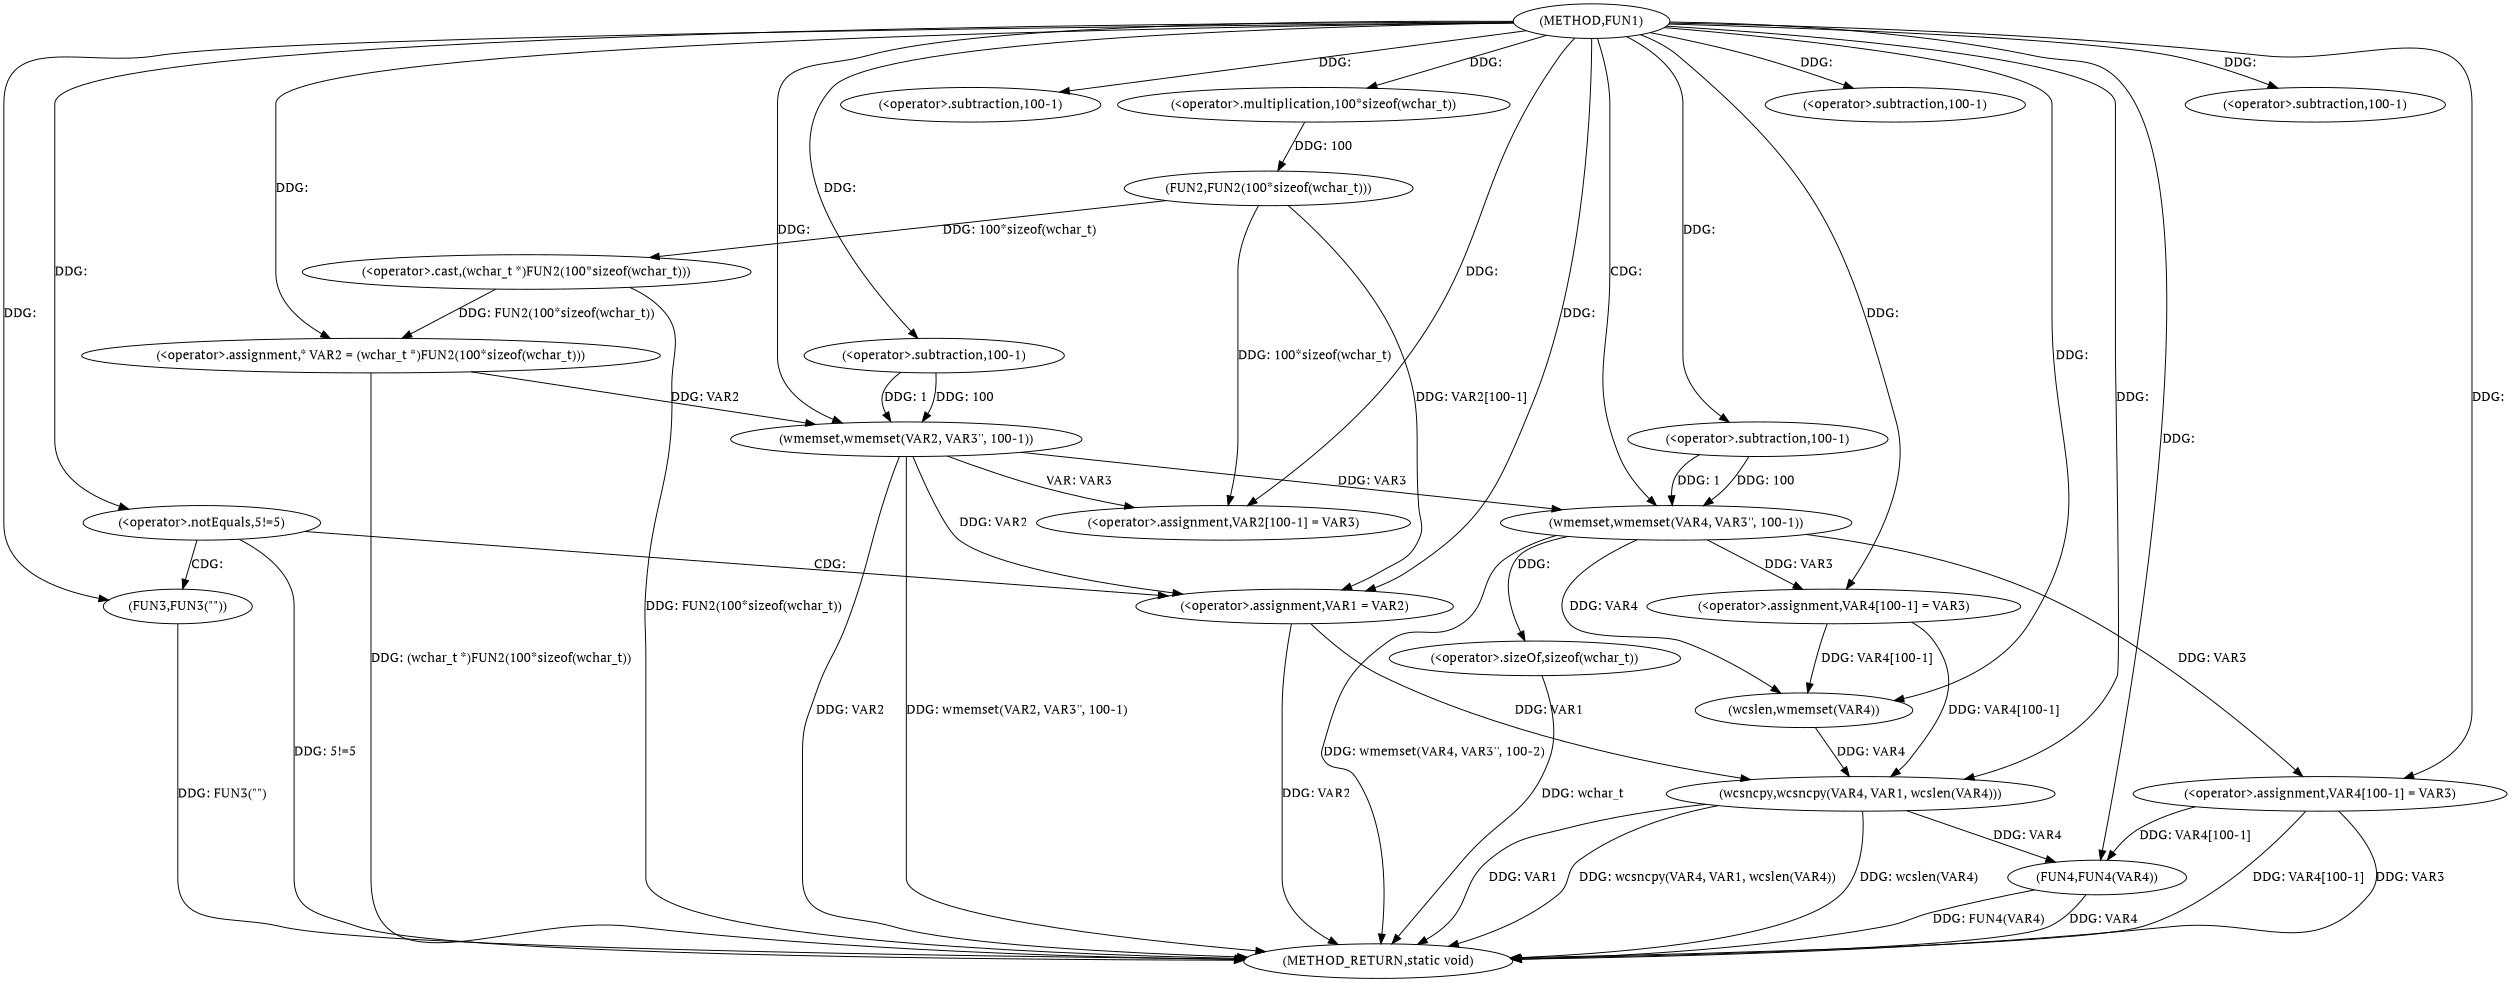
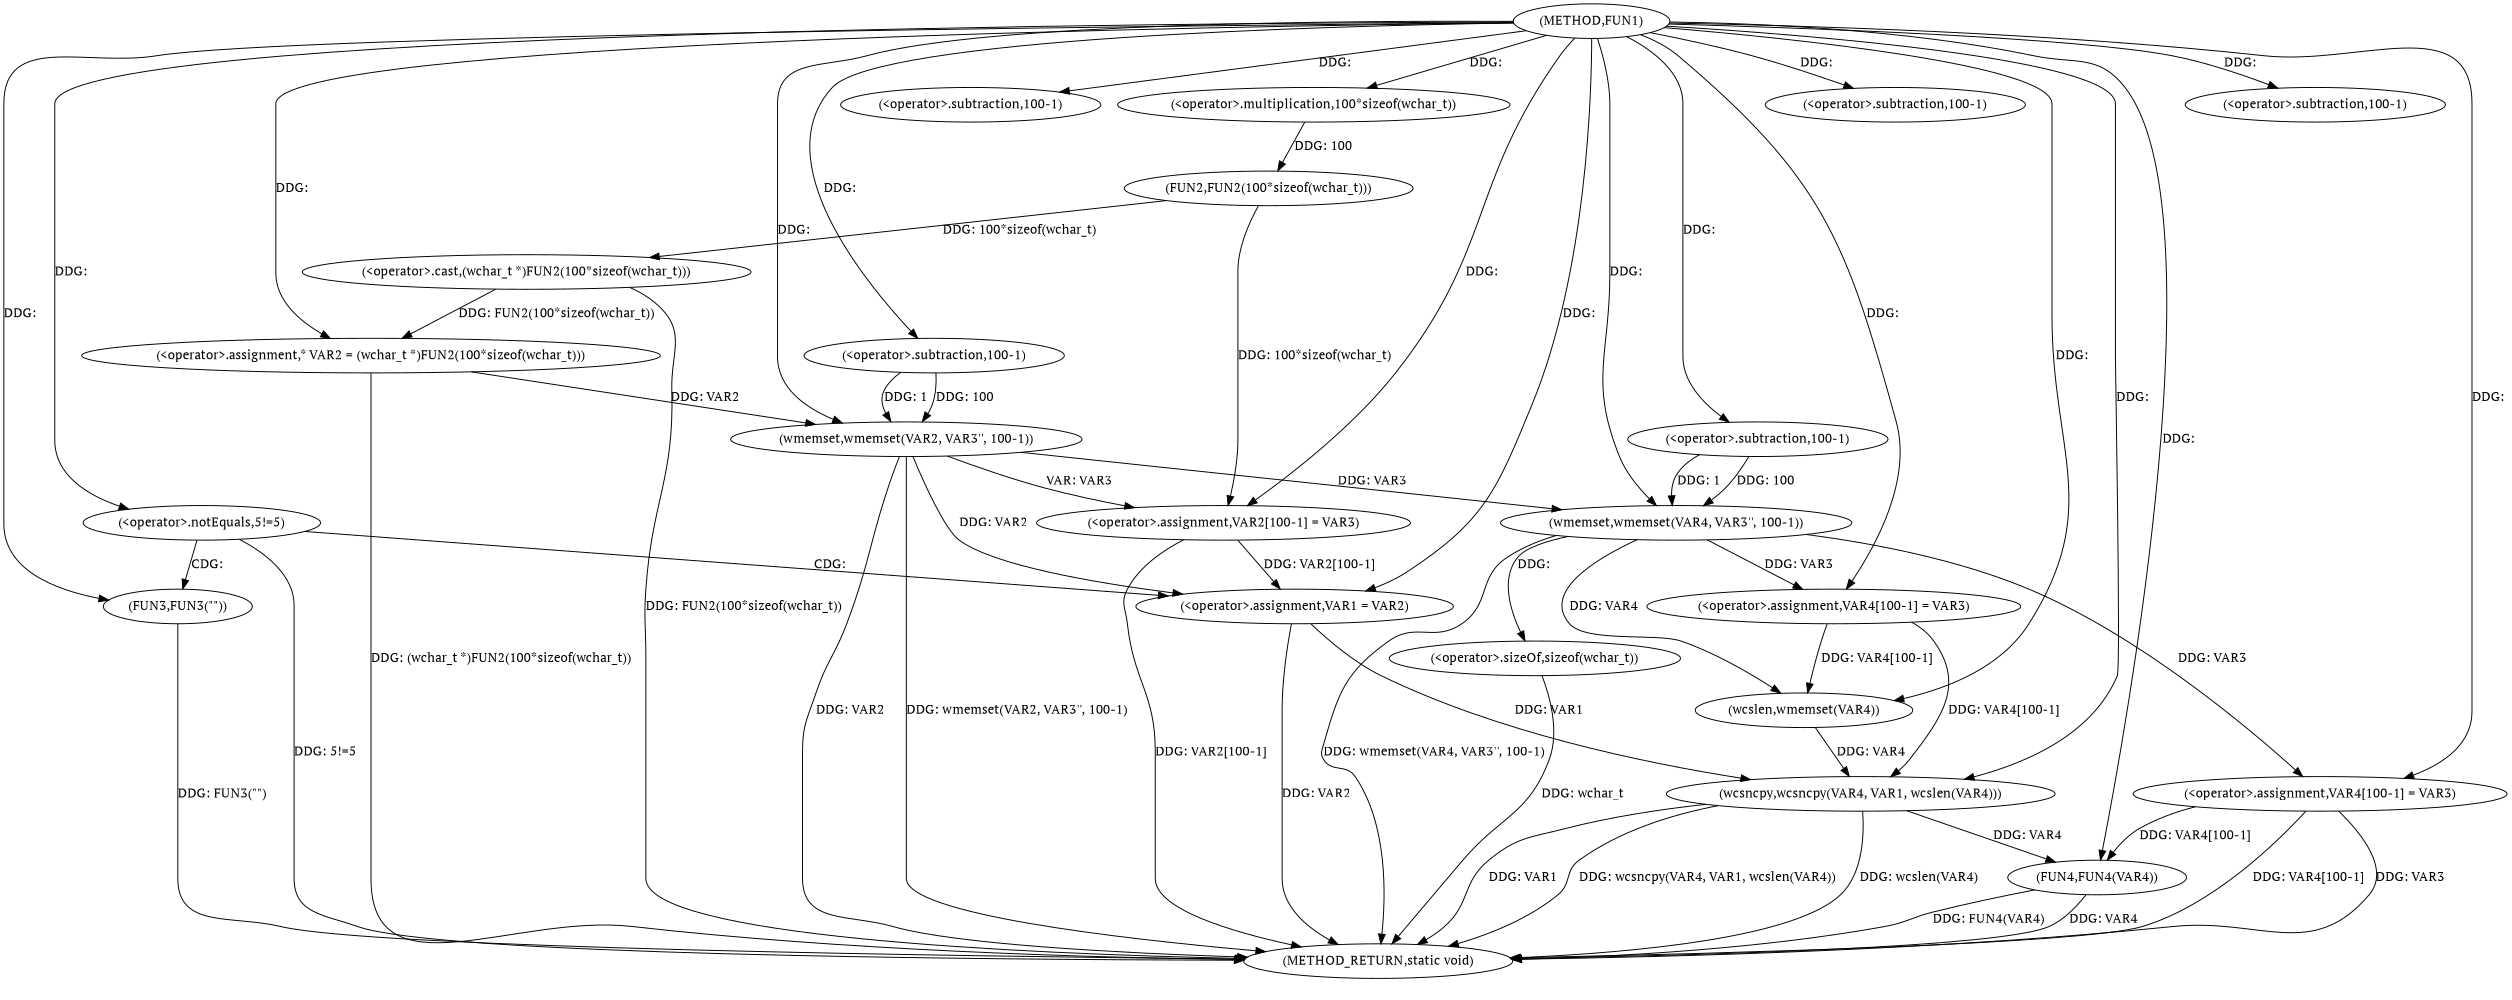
edge "(METHOD,FUN1)" -> "(wmemset,wmemset(VAR4, VAR3'', 100-1))": label "CDG: " -> "DDG: "
edge "(FUN2,FUN2(100*sizeof(wchar_t)))" -> "(<operator>.assignment,VAR1 = VAR2)": now "(<operator>.assignment,VAR2[100-1] = VAR3)" -> "(<operator>.assignment,VAR1 = VAR2)"
edge "(wmemset,wmemset(VAR4, VAR3'', 100-1))" -> "(METHOD_RETURN,static void)": label "DDG: wmemset(VAR4, VAR3'', 100-2)" -> "DDG: wmemset(VAR4, VAR3'', 100-1)"
edge "(<operator>.assignment,VAR2[100-1] = VAR3)" -> "(METHOD_RETURN,static void)": added, label "DDG: VAR2[100-1]"
